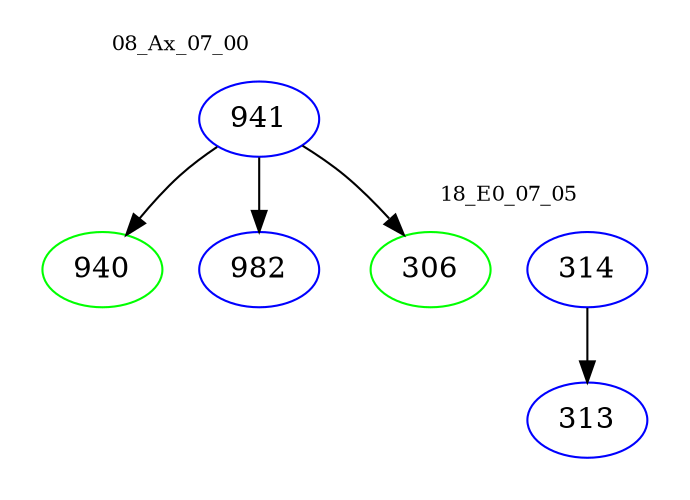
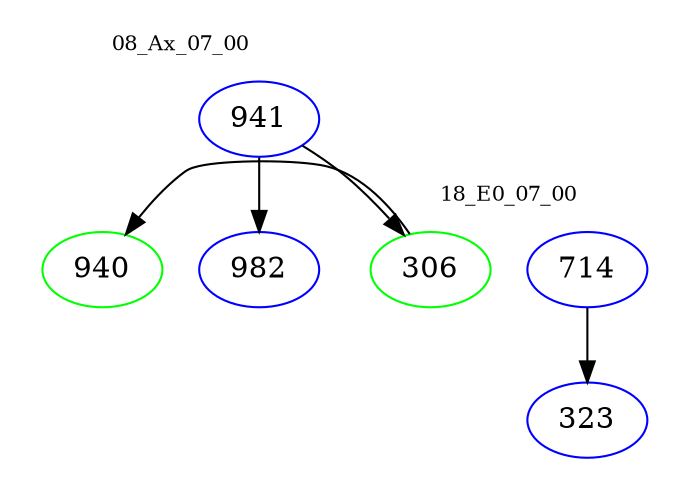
edge "941" -> "940": now "306" -> "940"
cluster "18_E0_07_05": label "18_E0_07_05" -> "18_E0_07_00"
node "314": label "314" -> "714"
node "313": label "313" -> "323"
